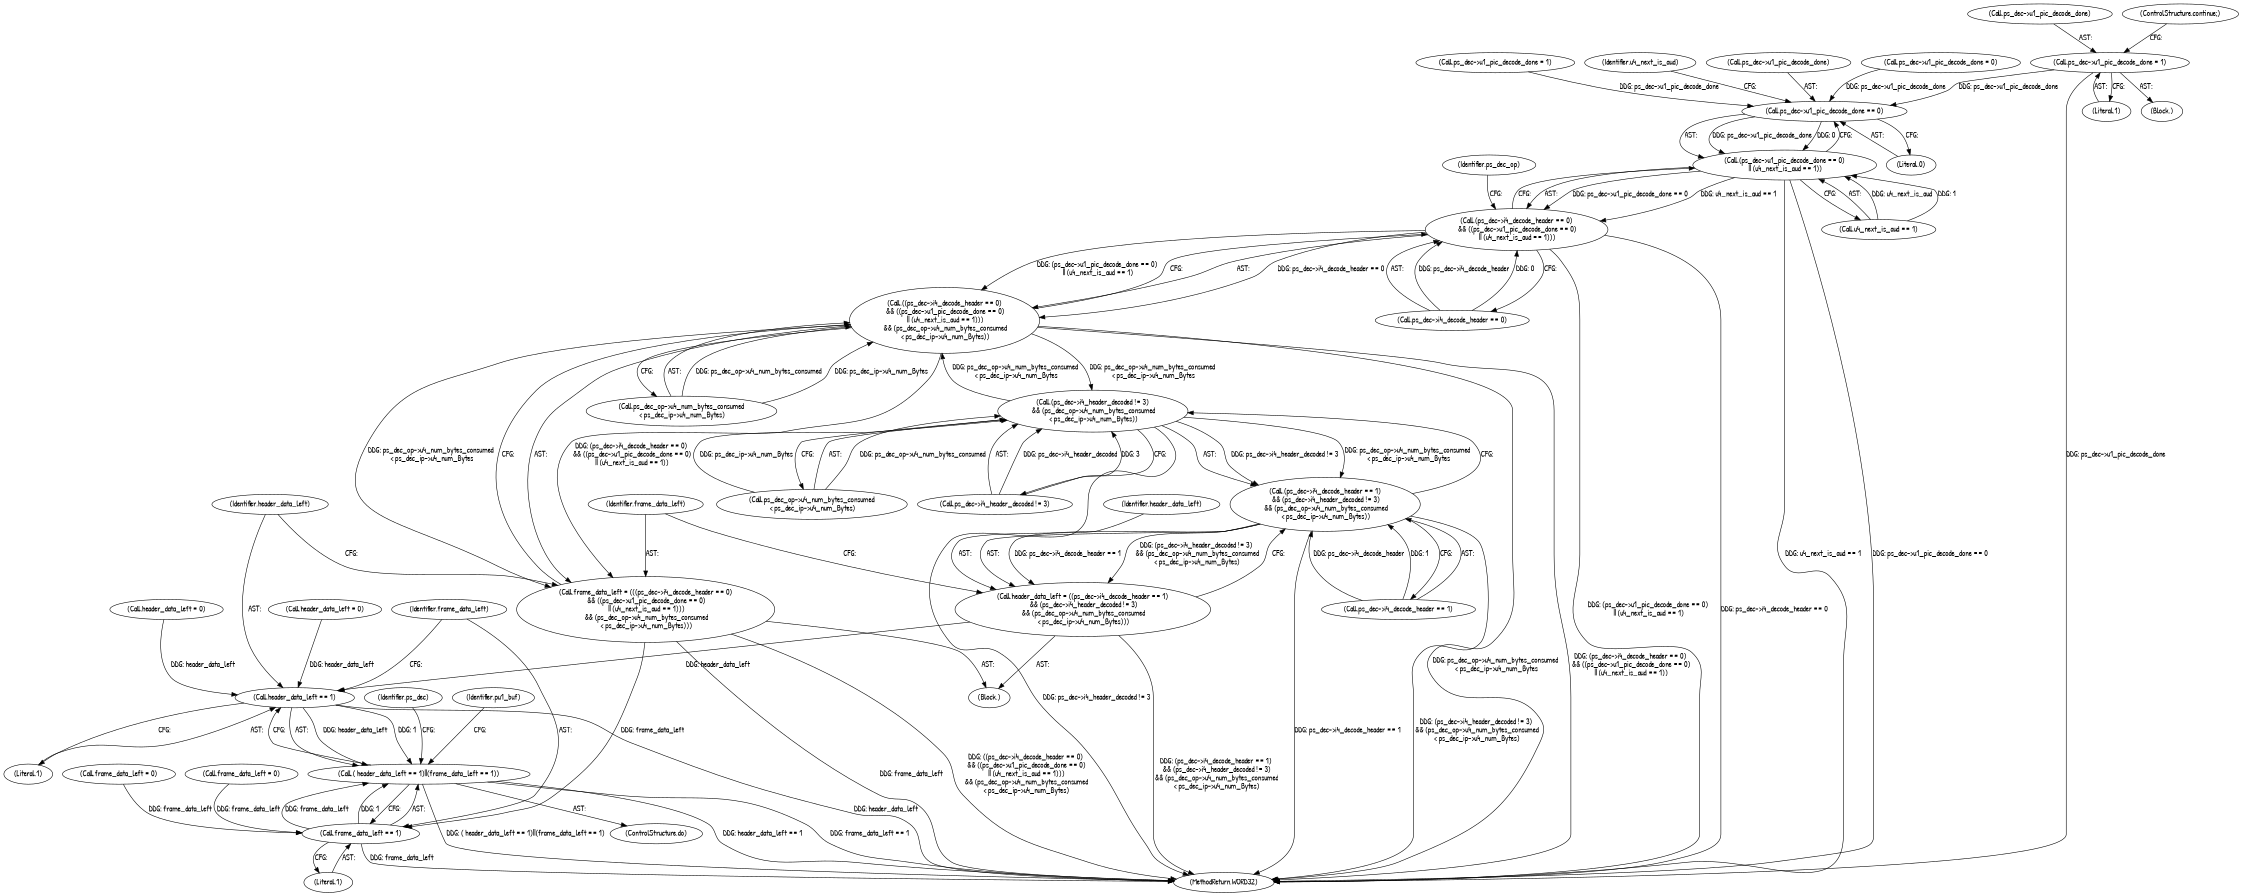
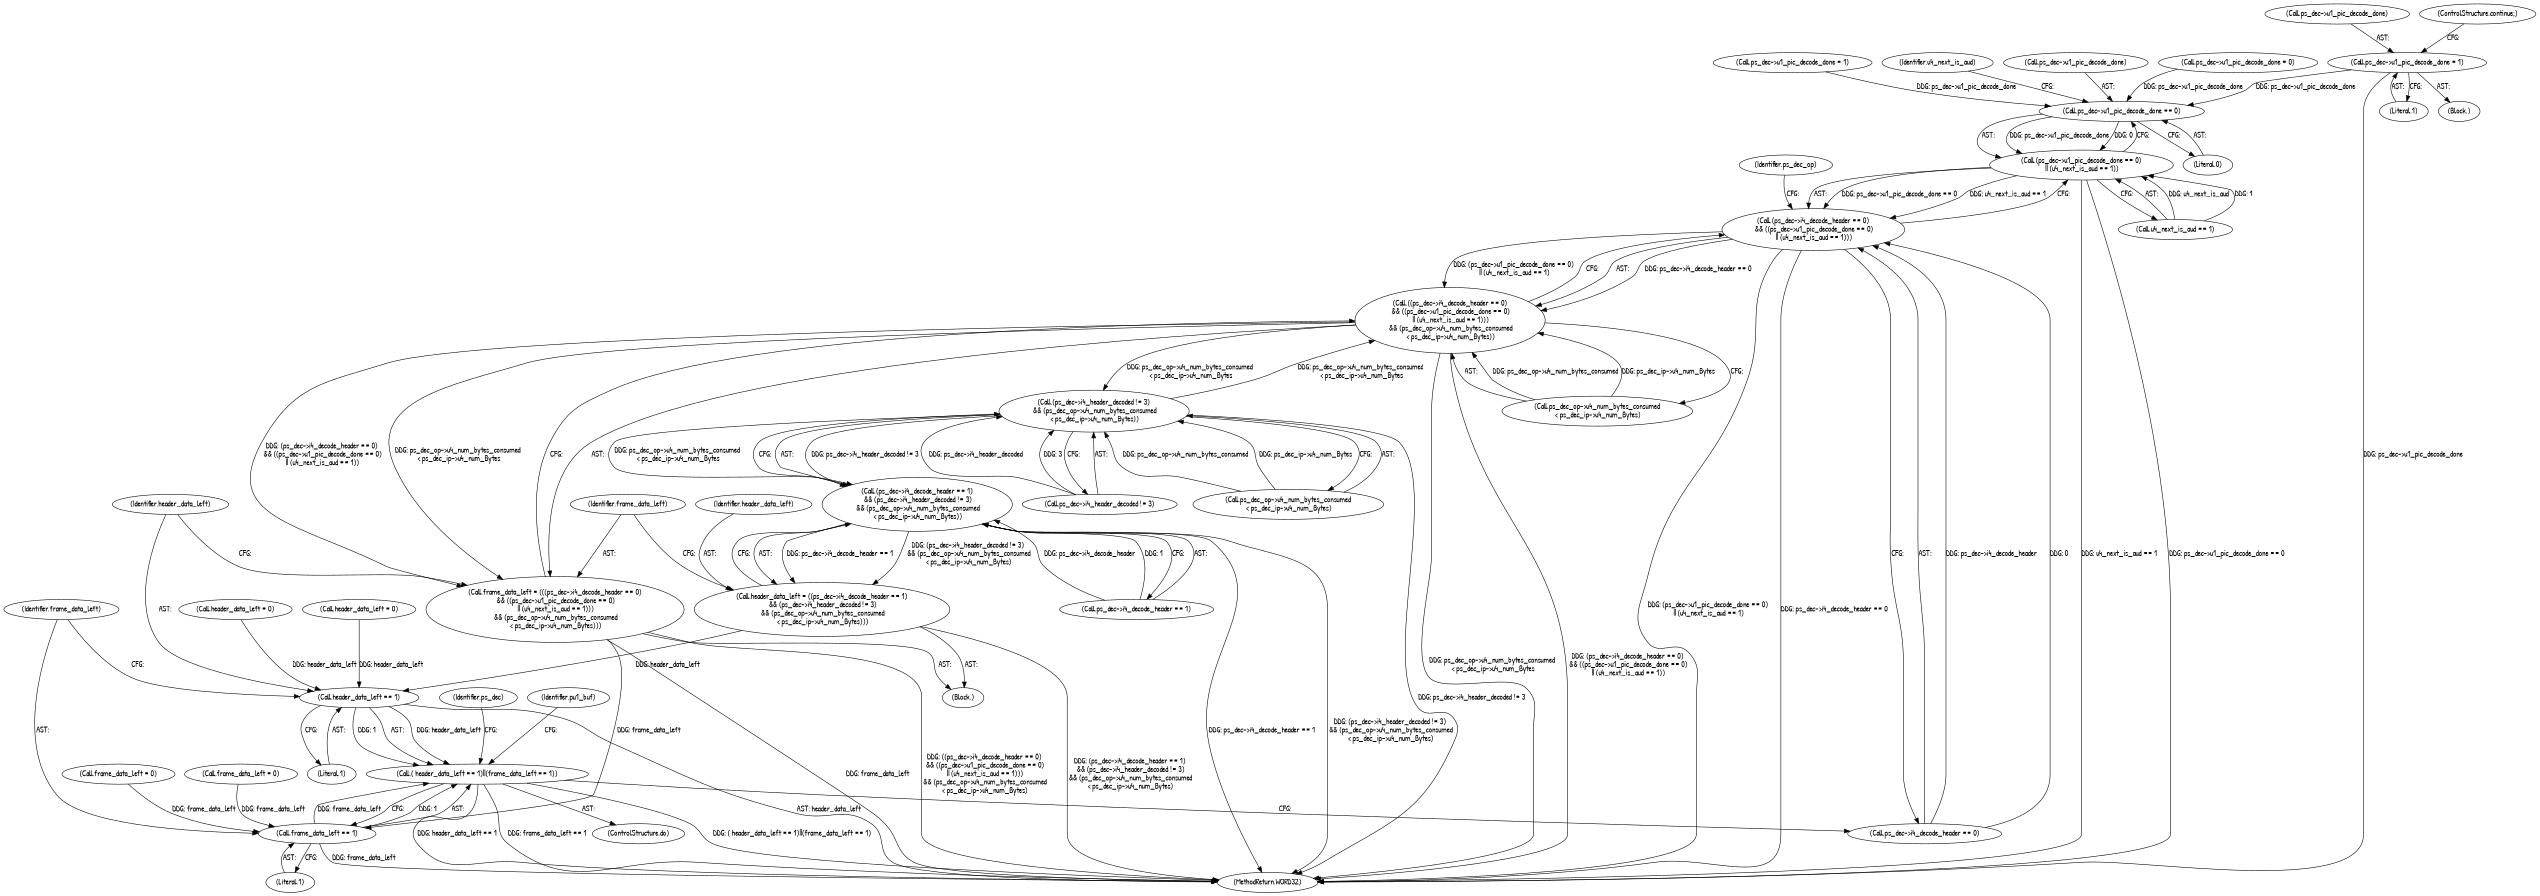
edge "(Call,( header_data_left == 1)||(frame_data_left == 1))" -> "(Call,header_data_left == 1)": now "(Call,( header_data_left == 1)||(frame_data_left == 1))" -> "(Call,ps_dec->i4_decode_header == 0)"
edge "(Call,header_data_left == 1)" -> "(MethodReturn,WORD32)": label "DDG: header_data_left" -> "AST: header_data_left"
